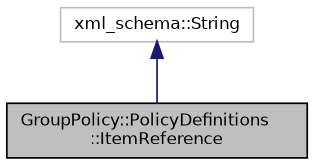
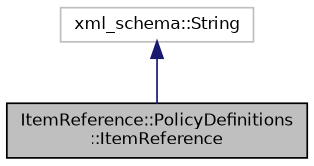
node "GroupPolicy::PolicyDefinitions ::ItemReference": label "GroupPolicy::PolicyDefinitions ::ItemReference" -> "ItemReference::PolicyDefinitions ::ItemReference"
